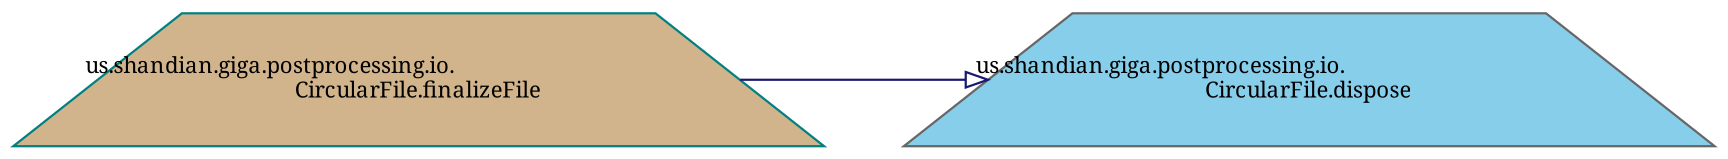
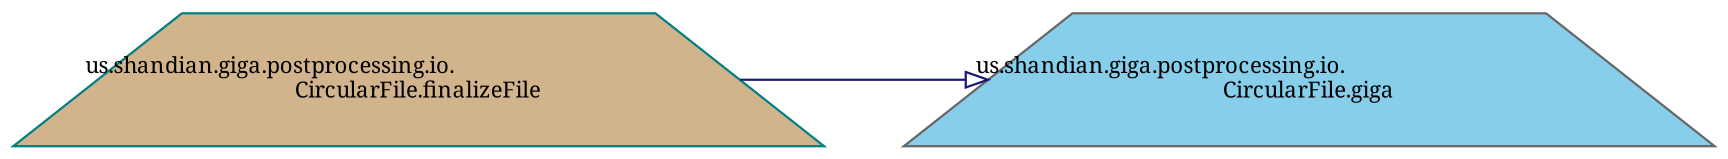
node "us.shandian.giga.postprocessing.io. CircularFile.dispose": label "us.shandian.giga.postprocessing.io. CircularFile.dispose" -> "us.shandian.giga.postprocessing.io. CircularFile.giga"
